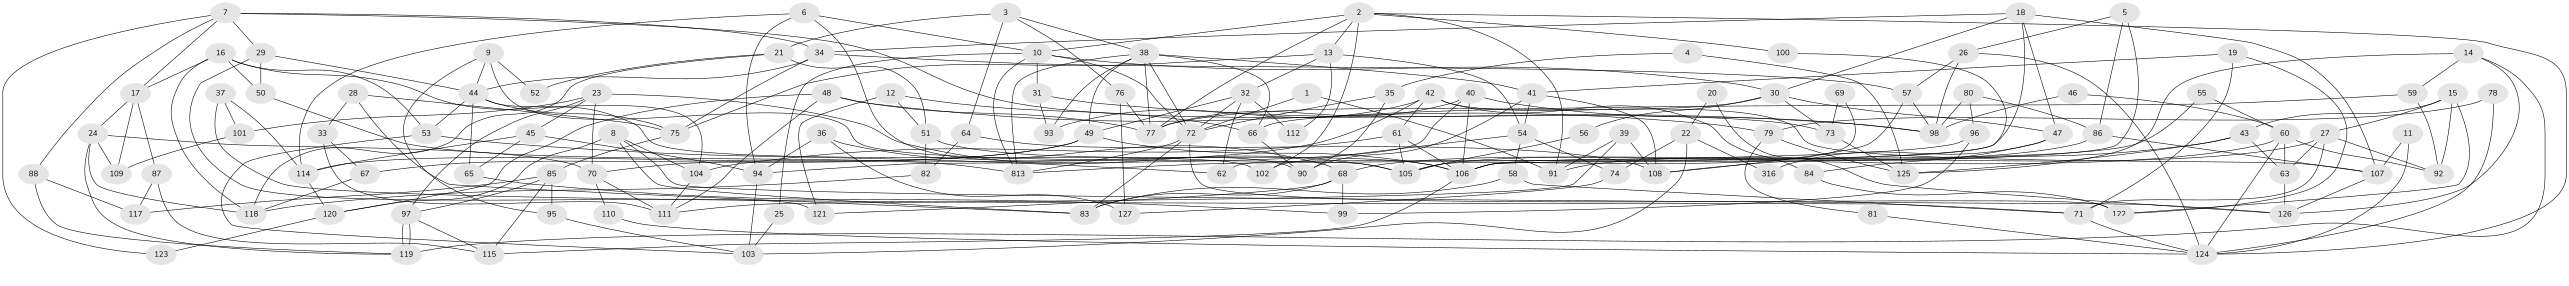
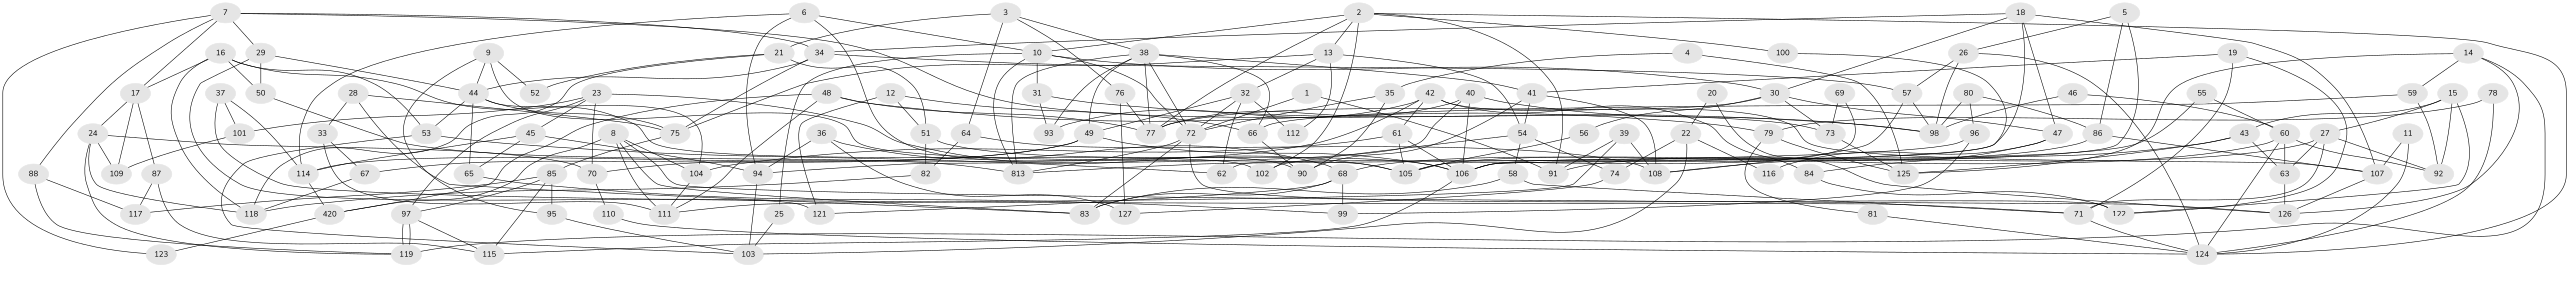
node "316": label "316" -> "116"
edge "70" -- "111": now "8" -- "111"
node "120": label "120" -> "420"
